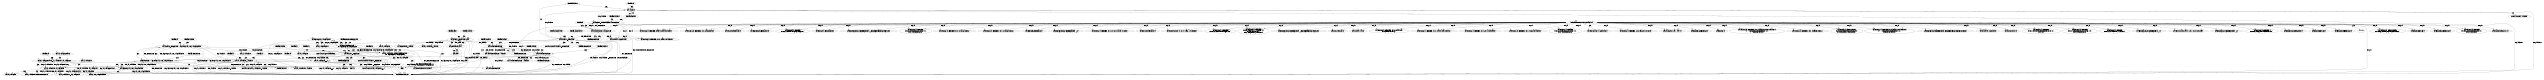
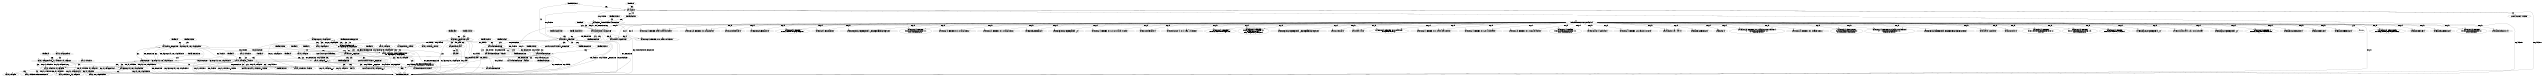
edge "(MethodParameterIn,struct super_block *sb)" -> "(Call,descriptor_loc(sb, logic_sb_block, i))": label "AST: " -> "DDG: sb"
edge "(Call,blocksize = sb_min_blocksize(sb, BLOCK_SIZE))" -> "(Call,sb_min_blocksize(sb, BLOCK_SIZE))": added, label "CFG:"
